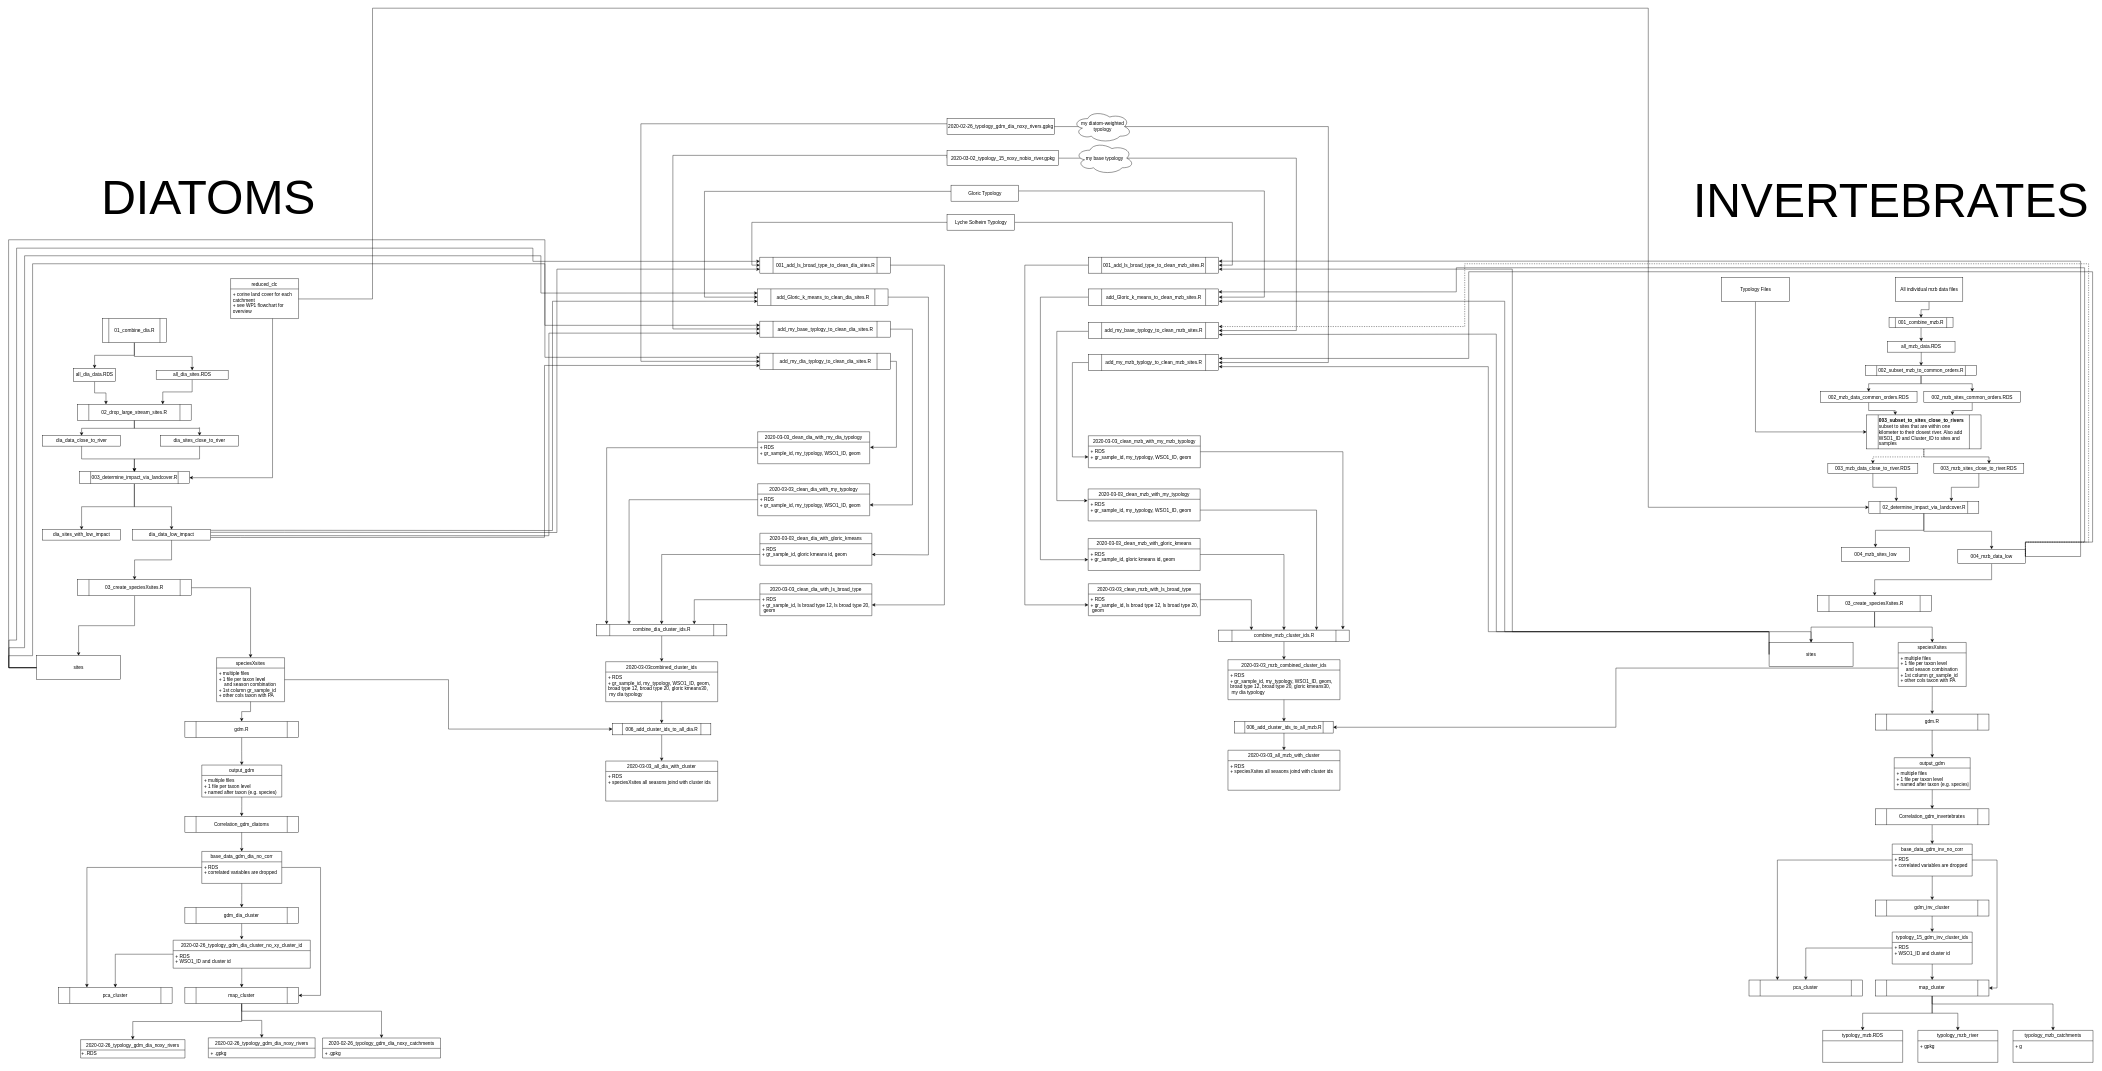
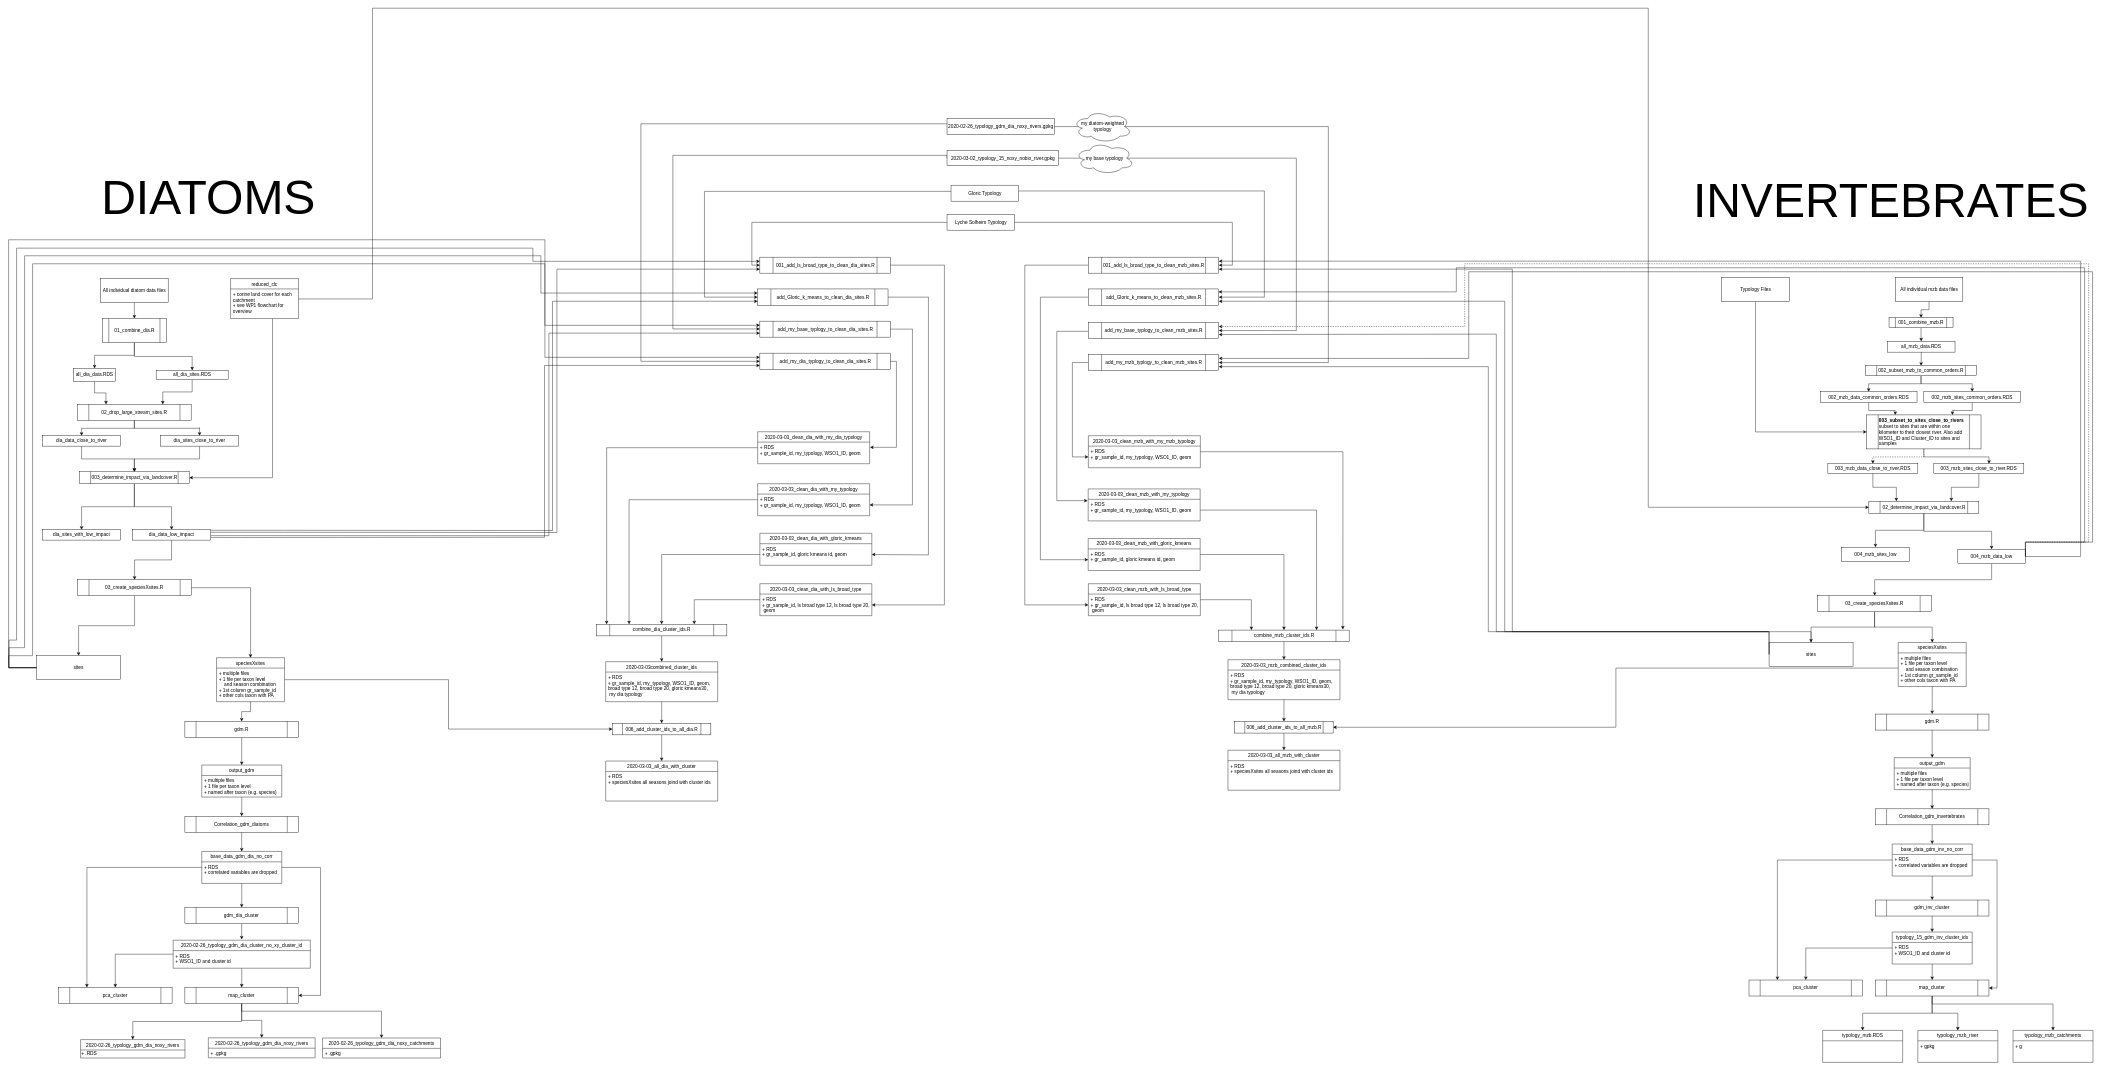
node "All individual diatom data files": added
edge "All individual diatom data files" -> "01_combine_dia.R": added
